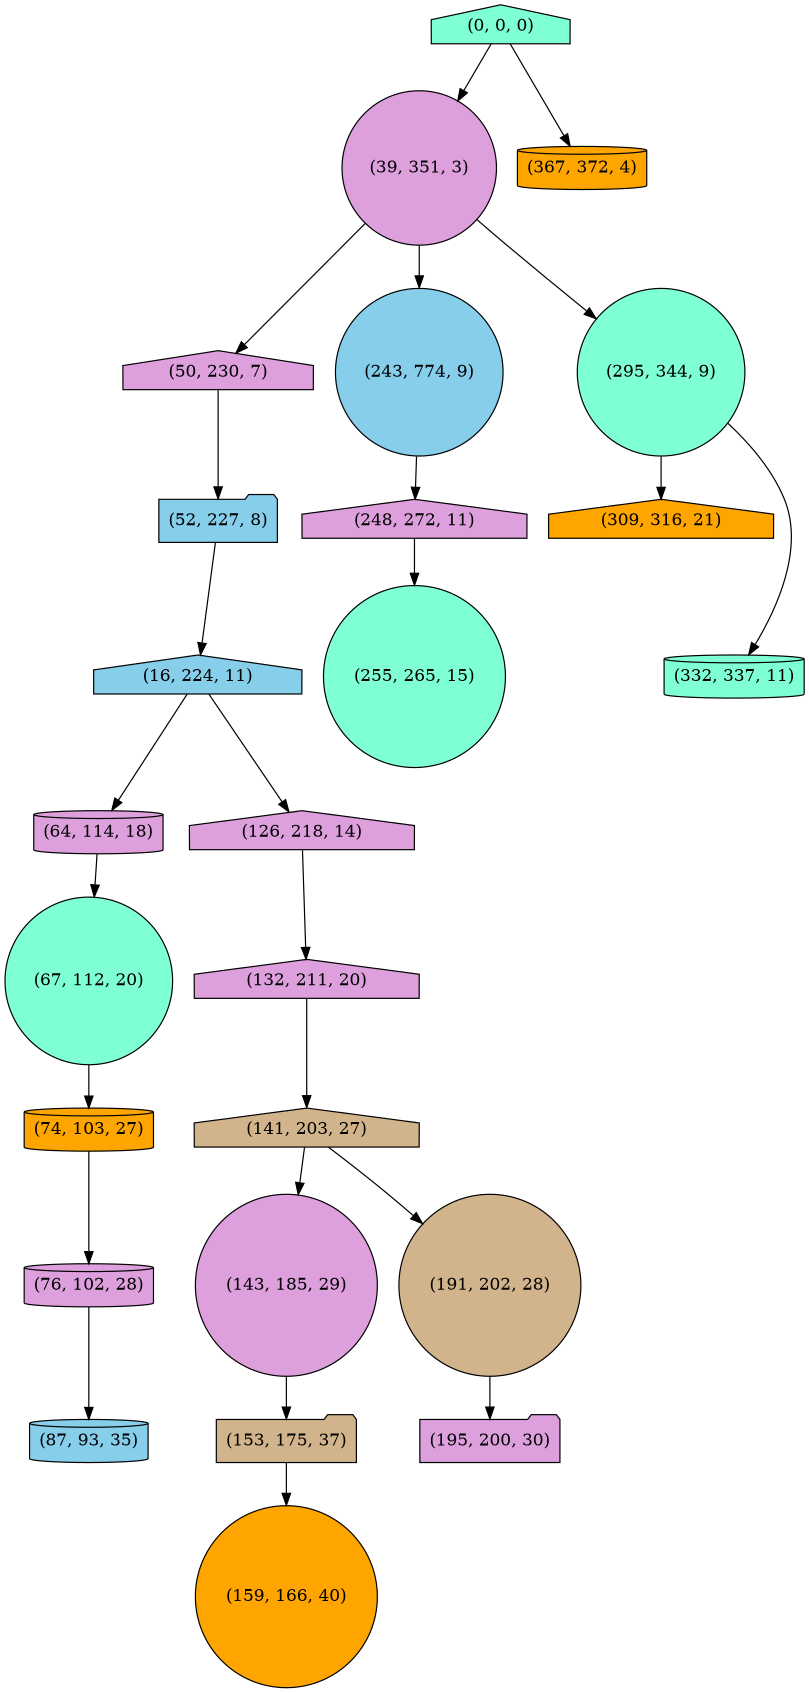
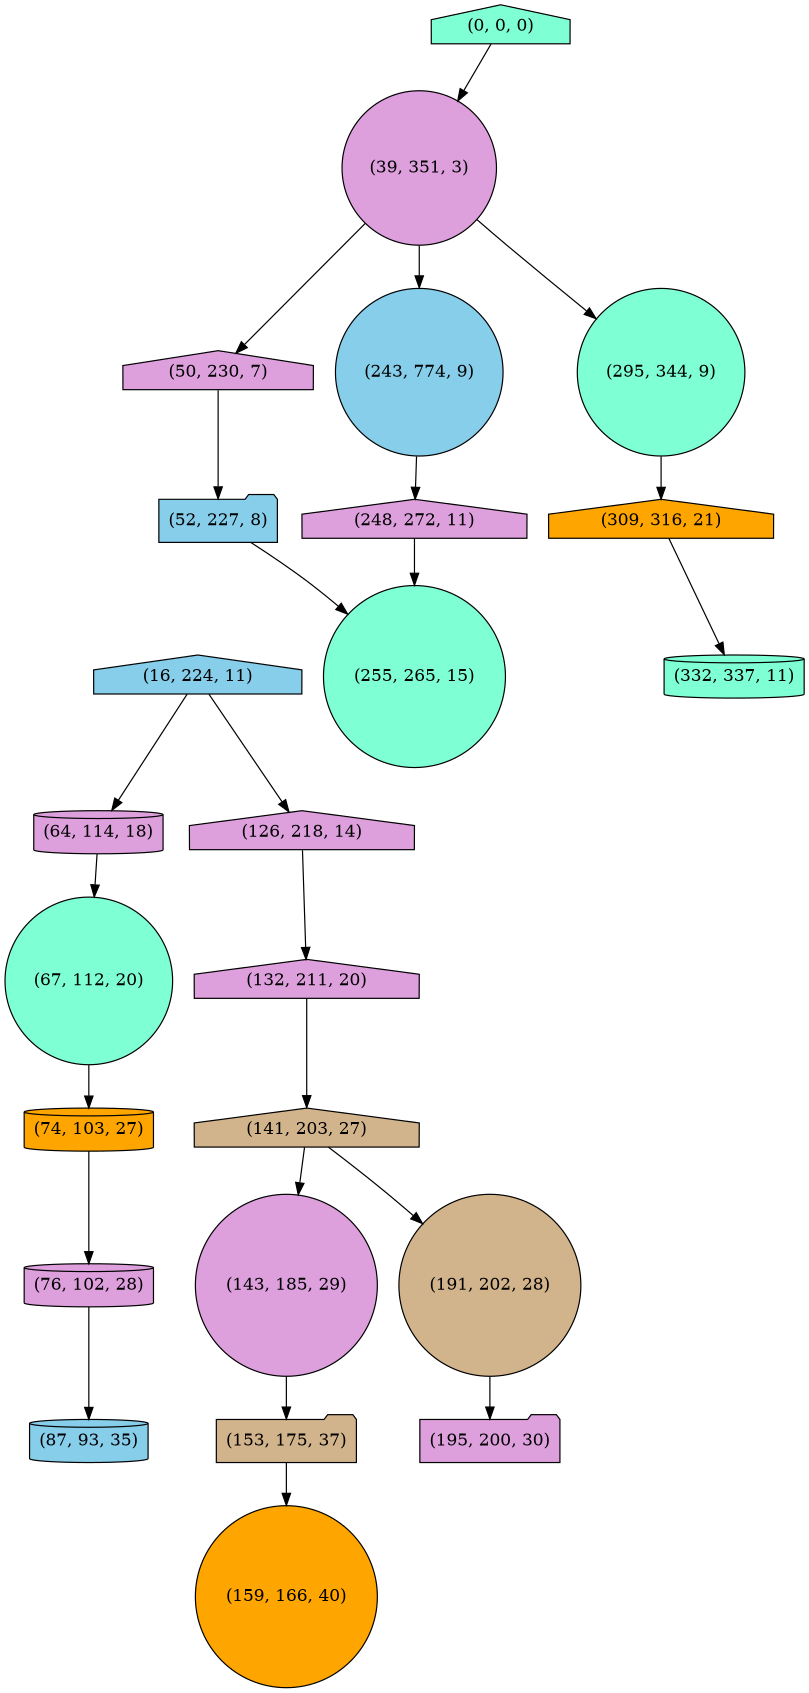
node "(367, 372, 4)": removed
edge "(295, 344, 9)" -> "(332, 337, 11)": now "(309, 316, 21)" -> "(332, 337, 11)"
edge "(52, 227, 8)" -> "(16, 224, 11)": now "(52, 227, 8)" -> "(255, 265, 15)"
